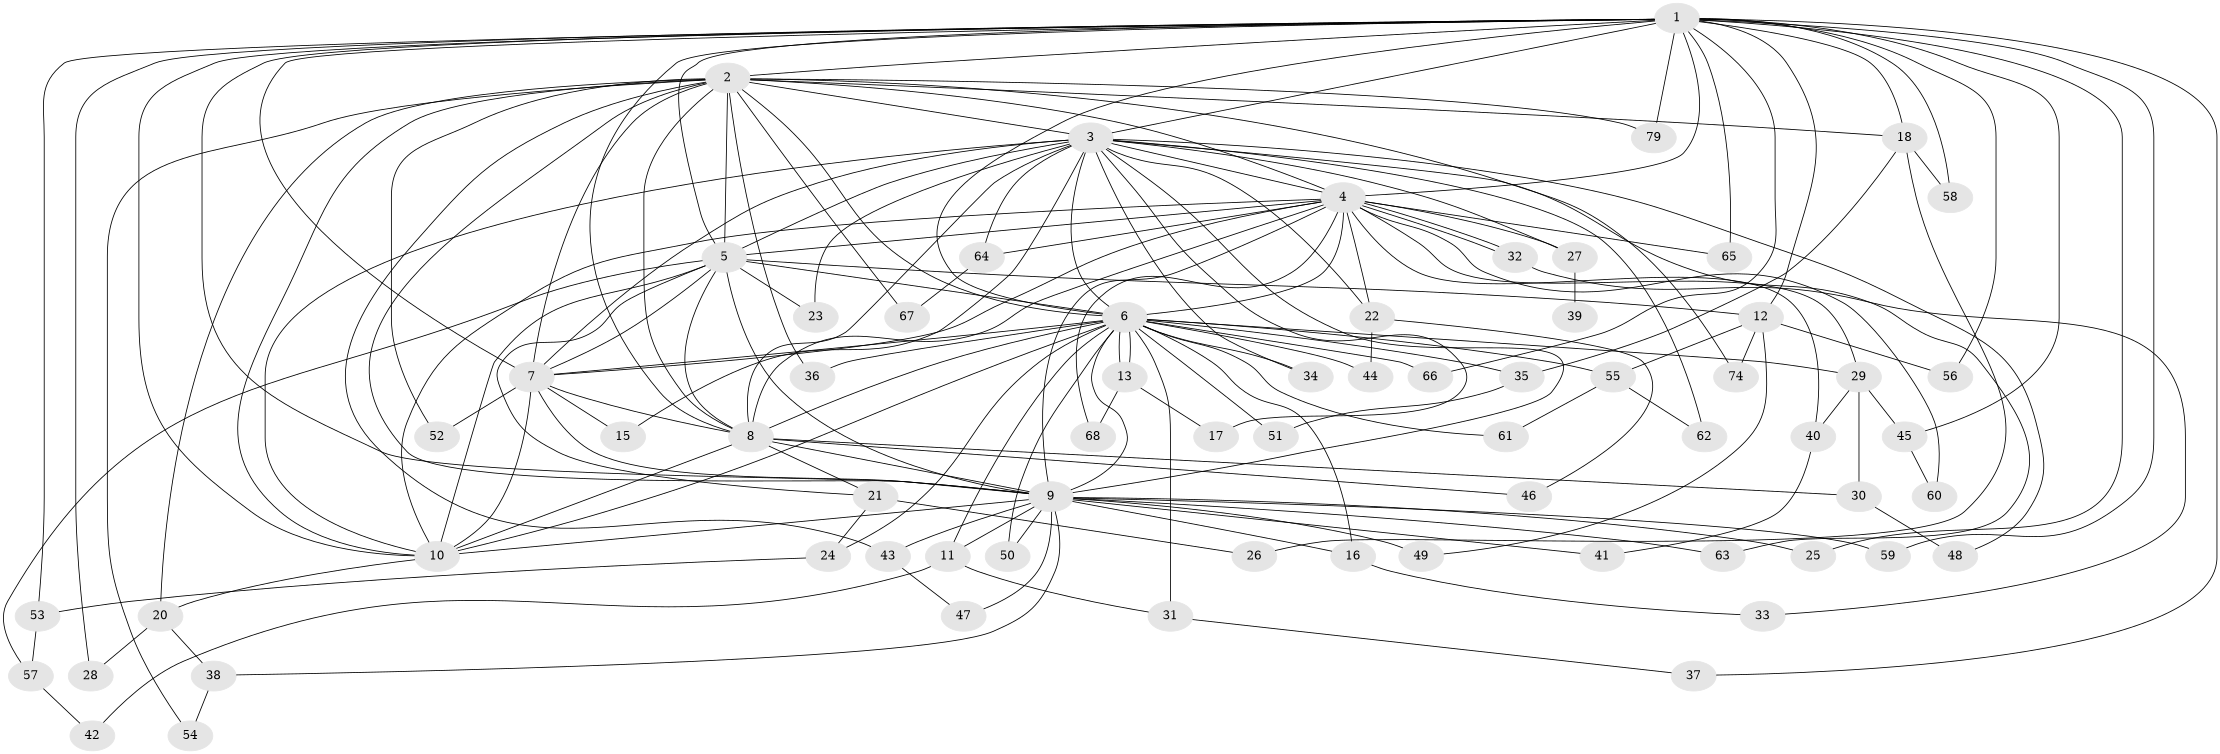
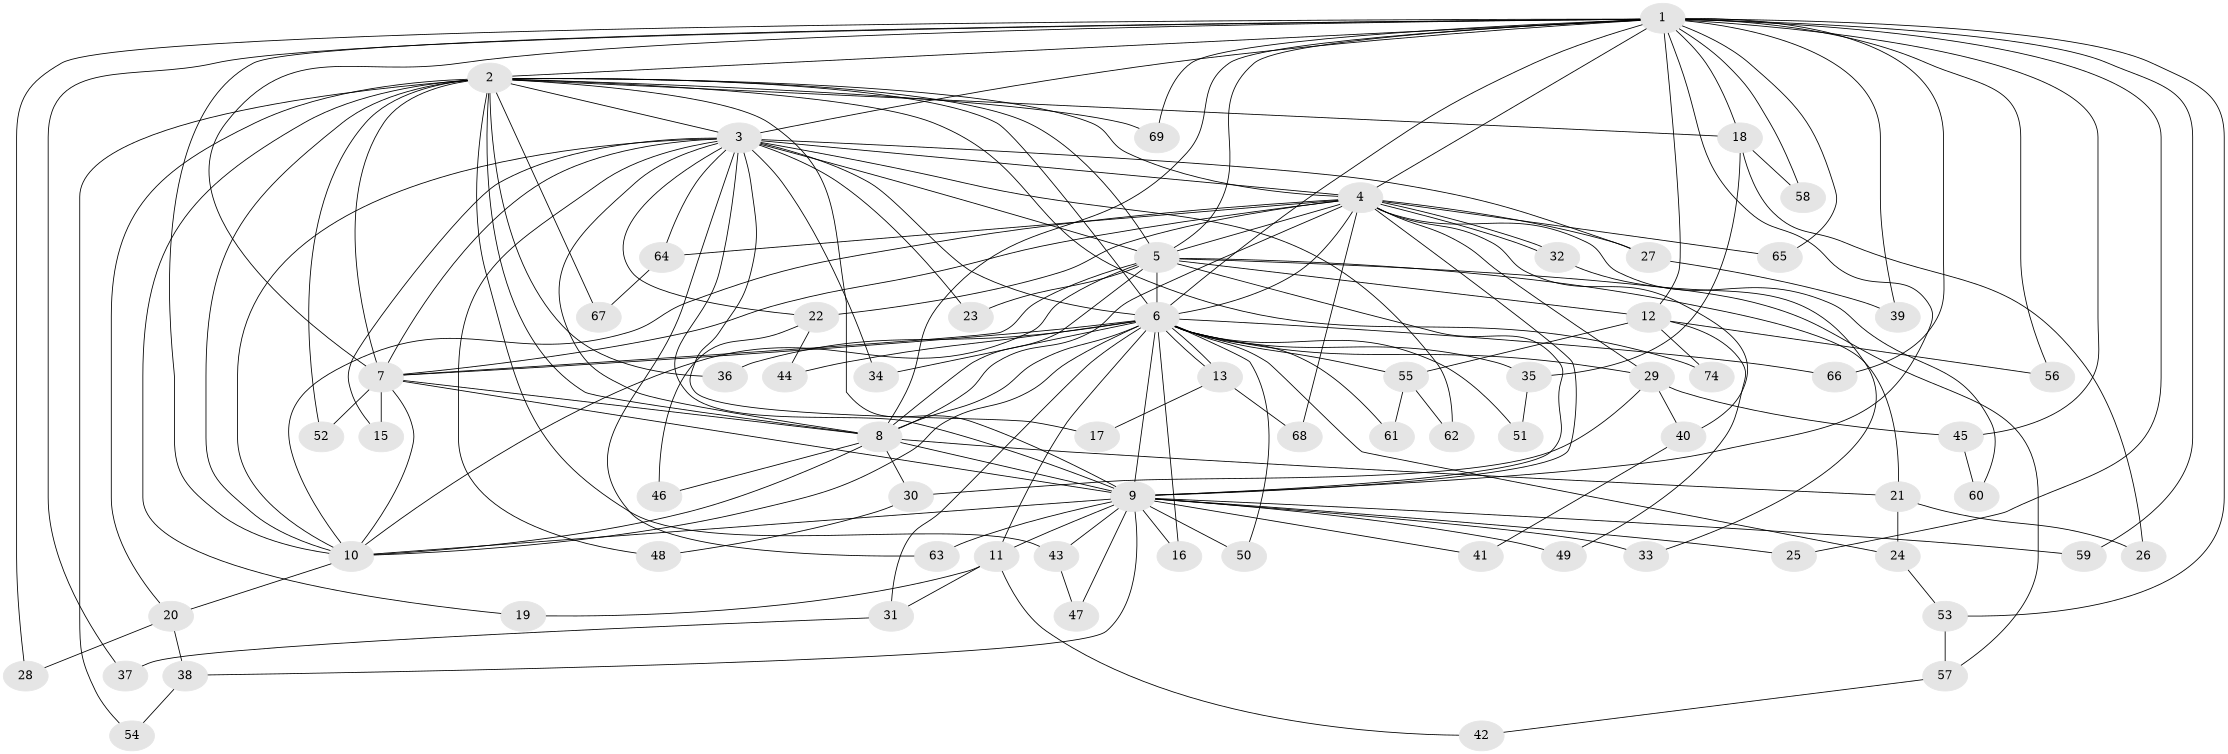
edge "1" -- "39": added
node "79": label "79" -> "69"
edge "16" -- "33": now "9" -- "33"
node "19": added
